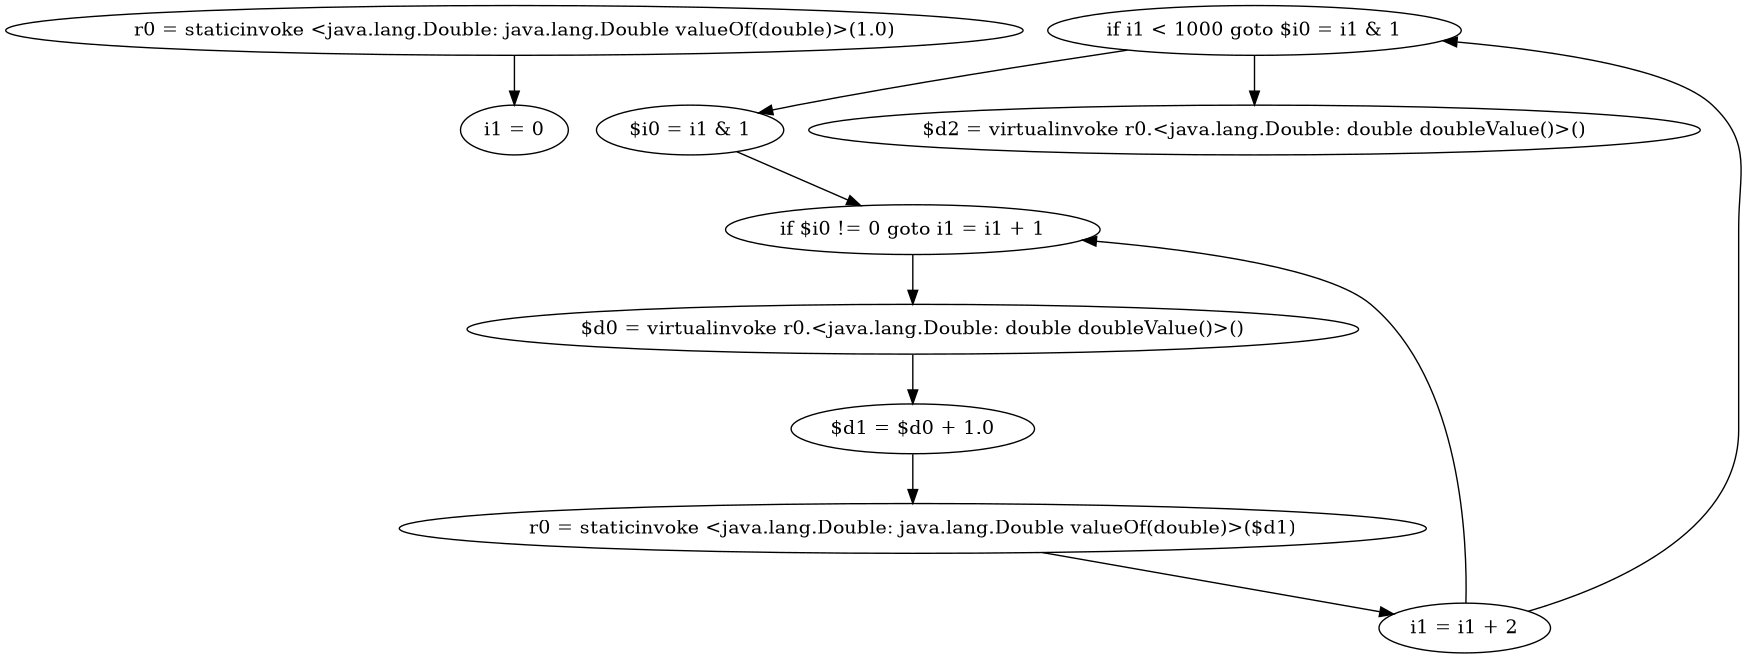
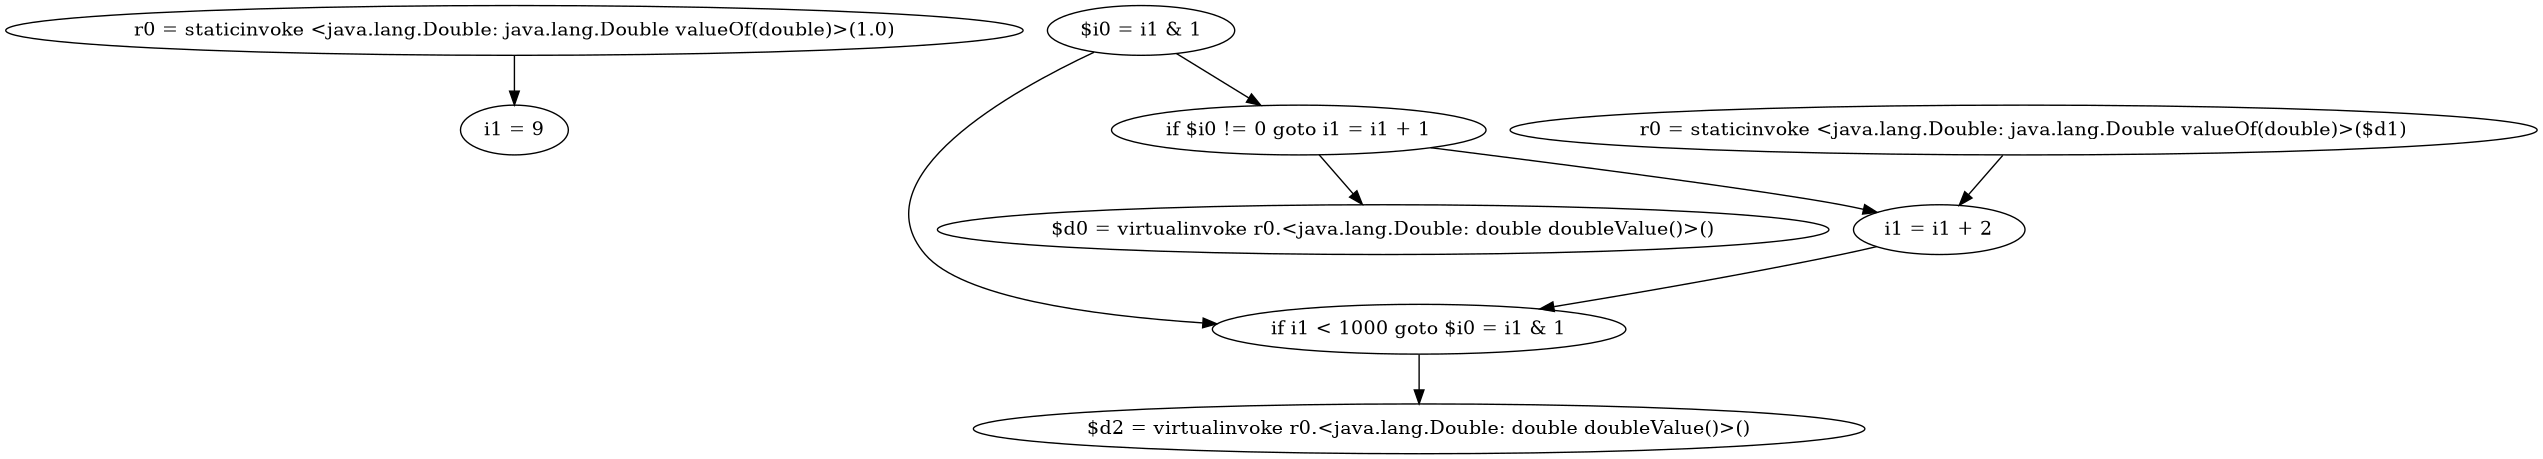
edge "if i1 < 1000 goto $i0 = i1 & 1" -> "$i0 = i1 & 1": reversed
node "i1 = 0": label "i1 = 0" -> "i1 = 9"
edge "i1 = i1 + 2" -> "if $i0 != 0 goto i1 = i1 + 1": reversed
node "$d1 = $d0 + 1.0": removed
